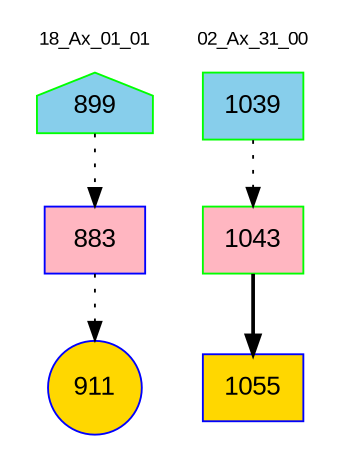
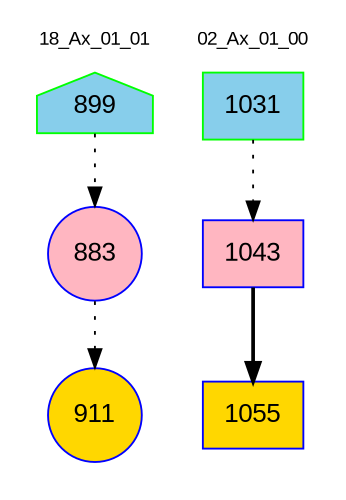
cluster "02_Ax_31_00": label "02_Ax_31_00" -> "02_Ax_01_00"
node "1039": label "1039" -> "1031"
node "883": shape box -> circle
node "1043": color green -> blue
